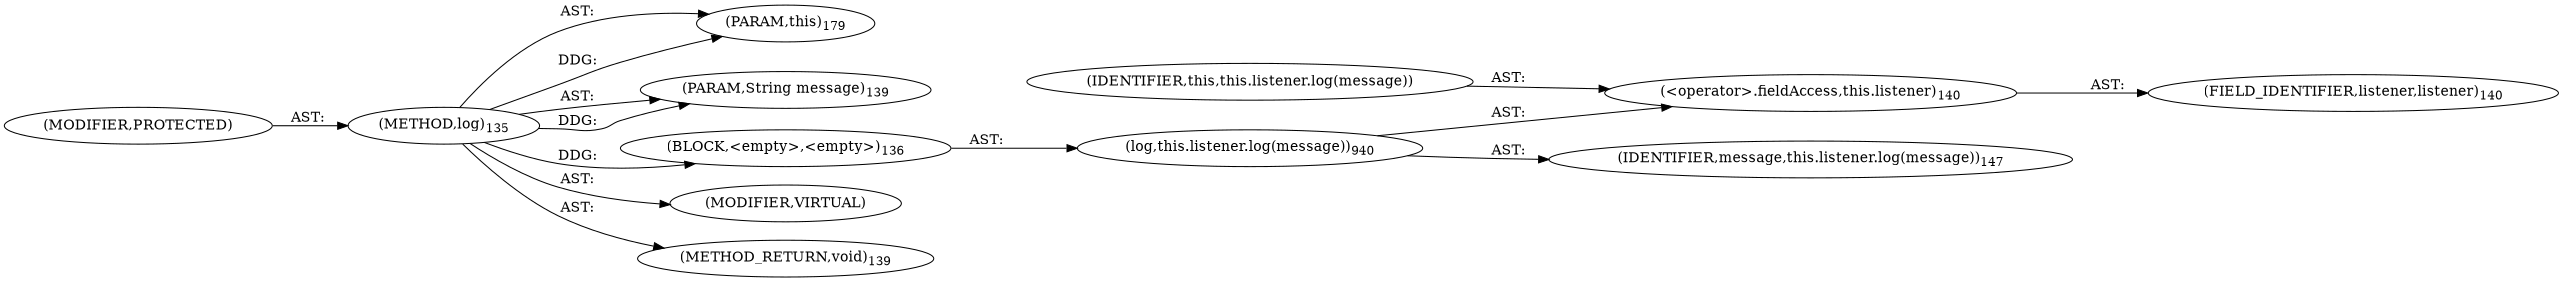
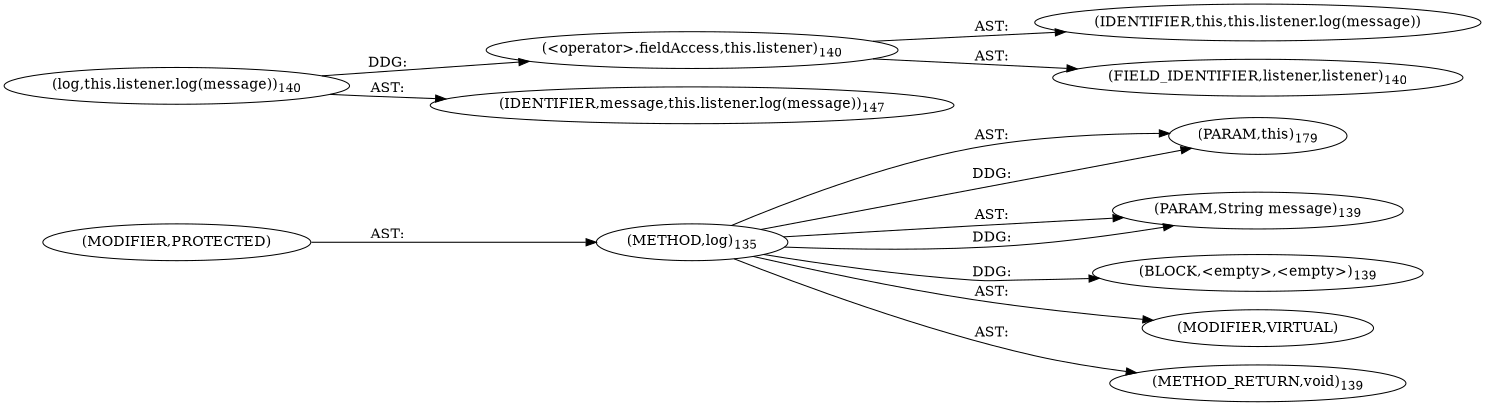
edge "(IDENTIFIER,this,this.listener.log(message))" -> "(<operator>.fieldAccess,this.listener)": reversed
edge "(log,this.listener.log(message))" -> "(<operator>.fieldAccess,this.listener)": label "AST: " -> "DDG: "
node "(BLOCK,<empty>,<empty>)": text "136" -> "139"
node "(log,this.listener.log(message))": text "940" -> "140"
edge "(BLOCK,<empty>,<empty>)" -> "(log,this.listener.log(message))": removed, label "AST:"
